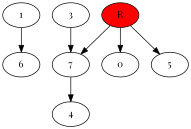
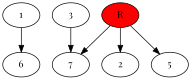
node "0": label "0" -> "2"
node "4": removed
